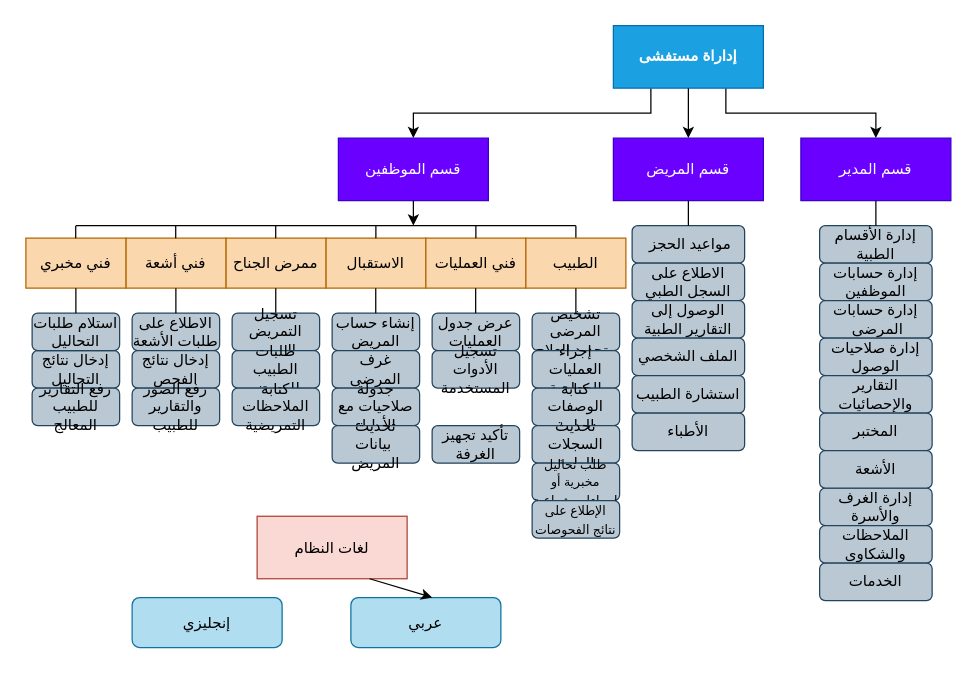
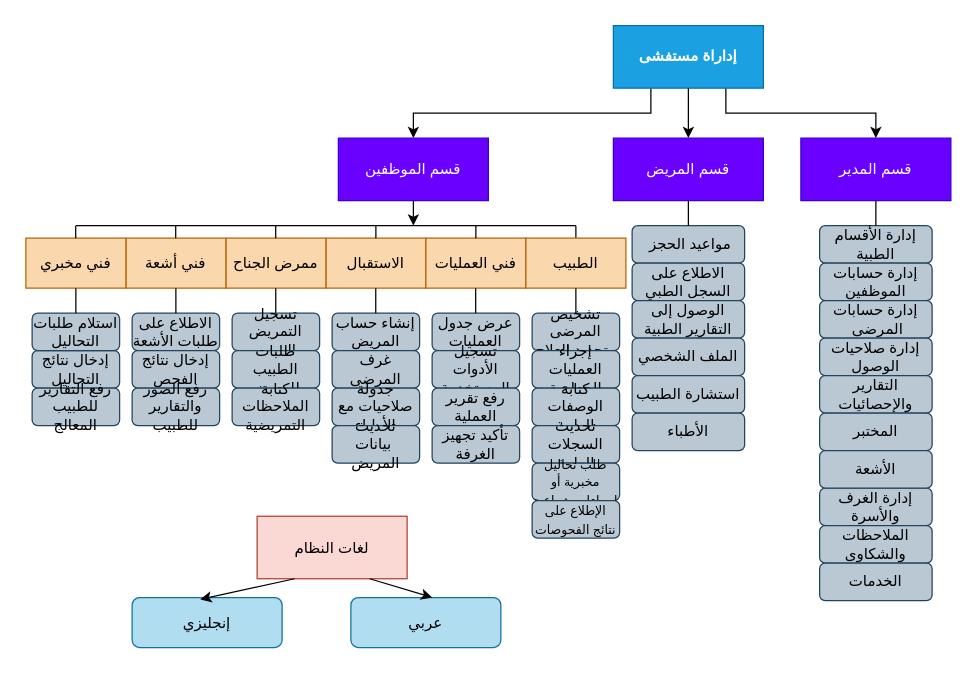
node "رفع تقرير العملية": added
edge "لغات النظام" -> "إنجليزي": added
